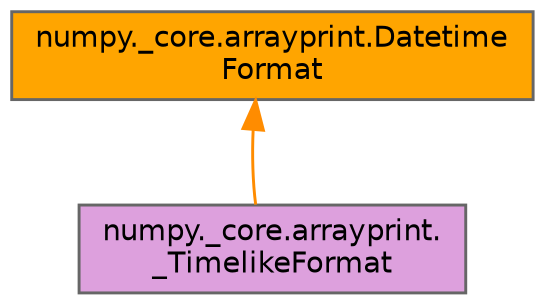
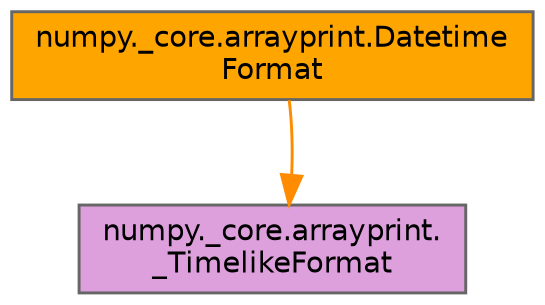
edge "numpy._core.arrayprint. _TimelikeFormat" -> "numpy._core.arrayprint.Datetime Format": reversed
